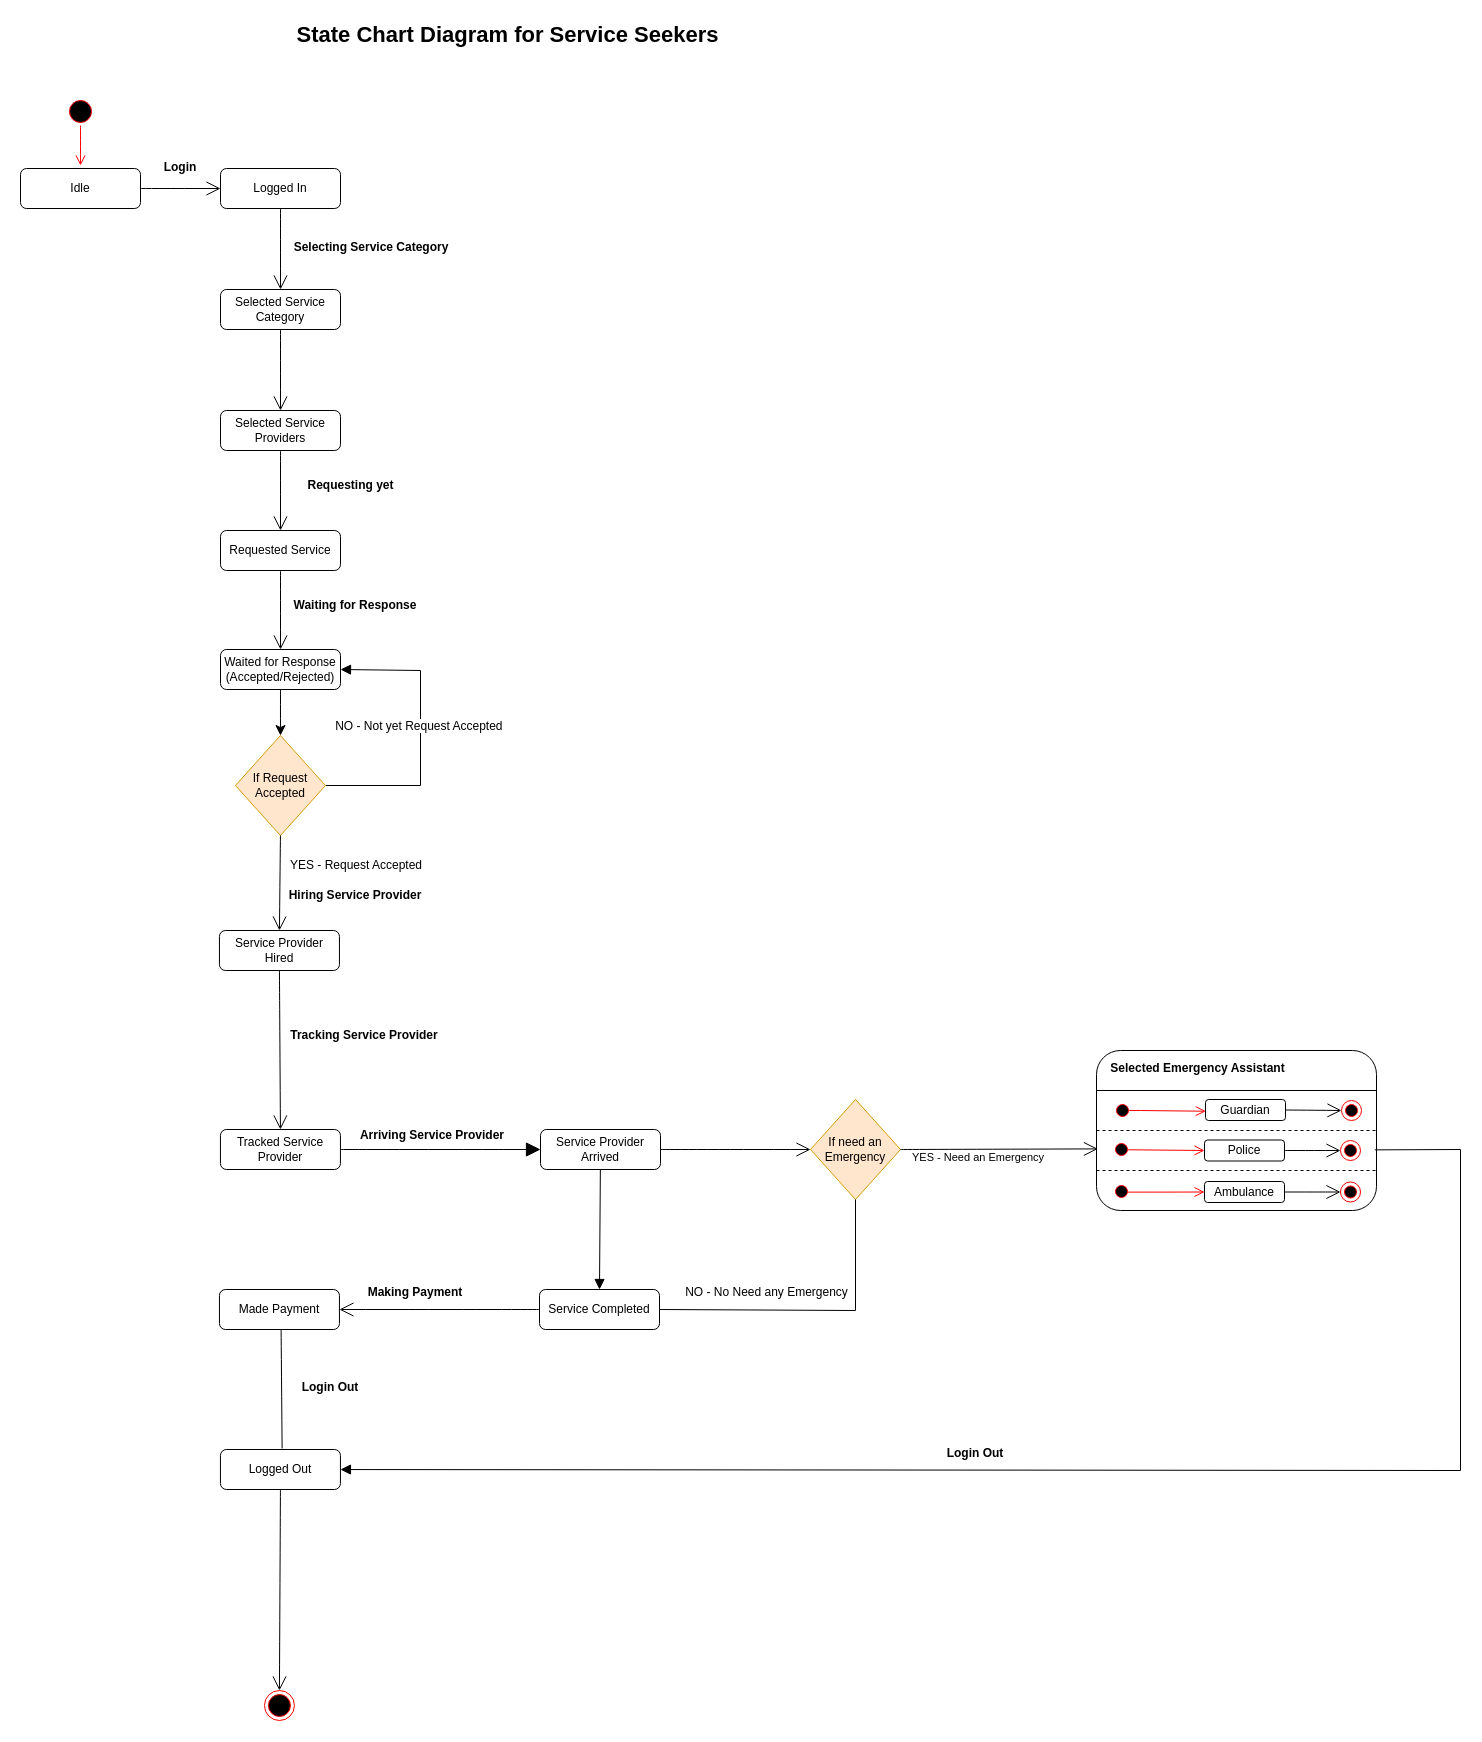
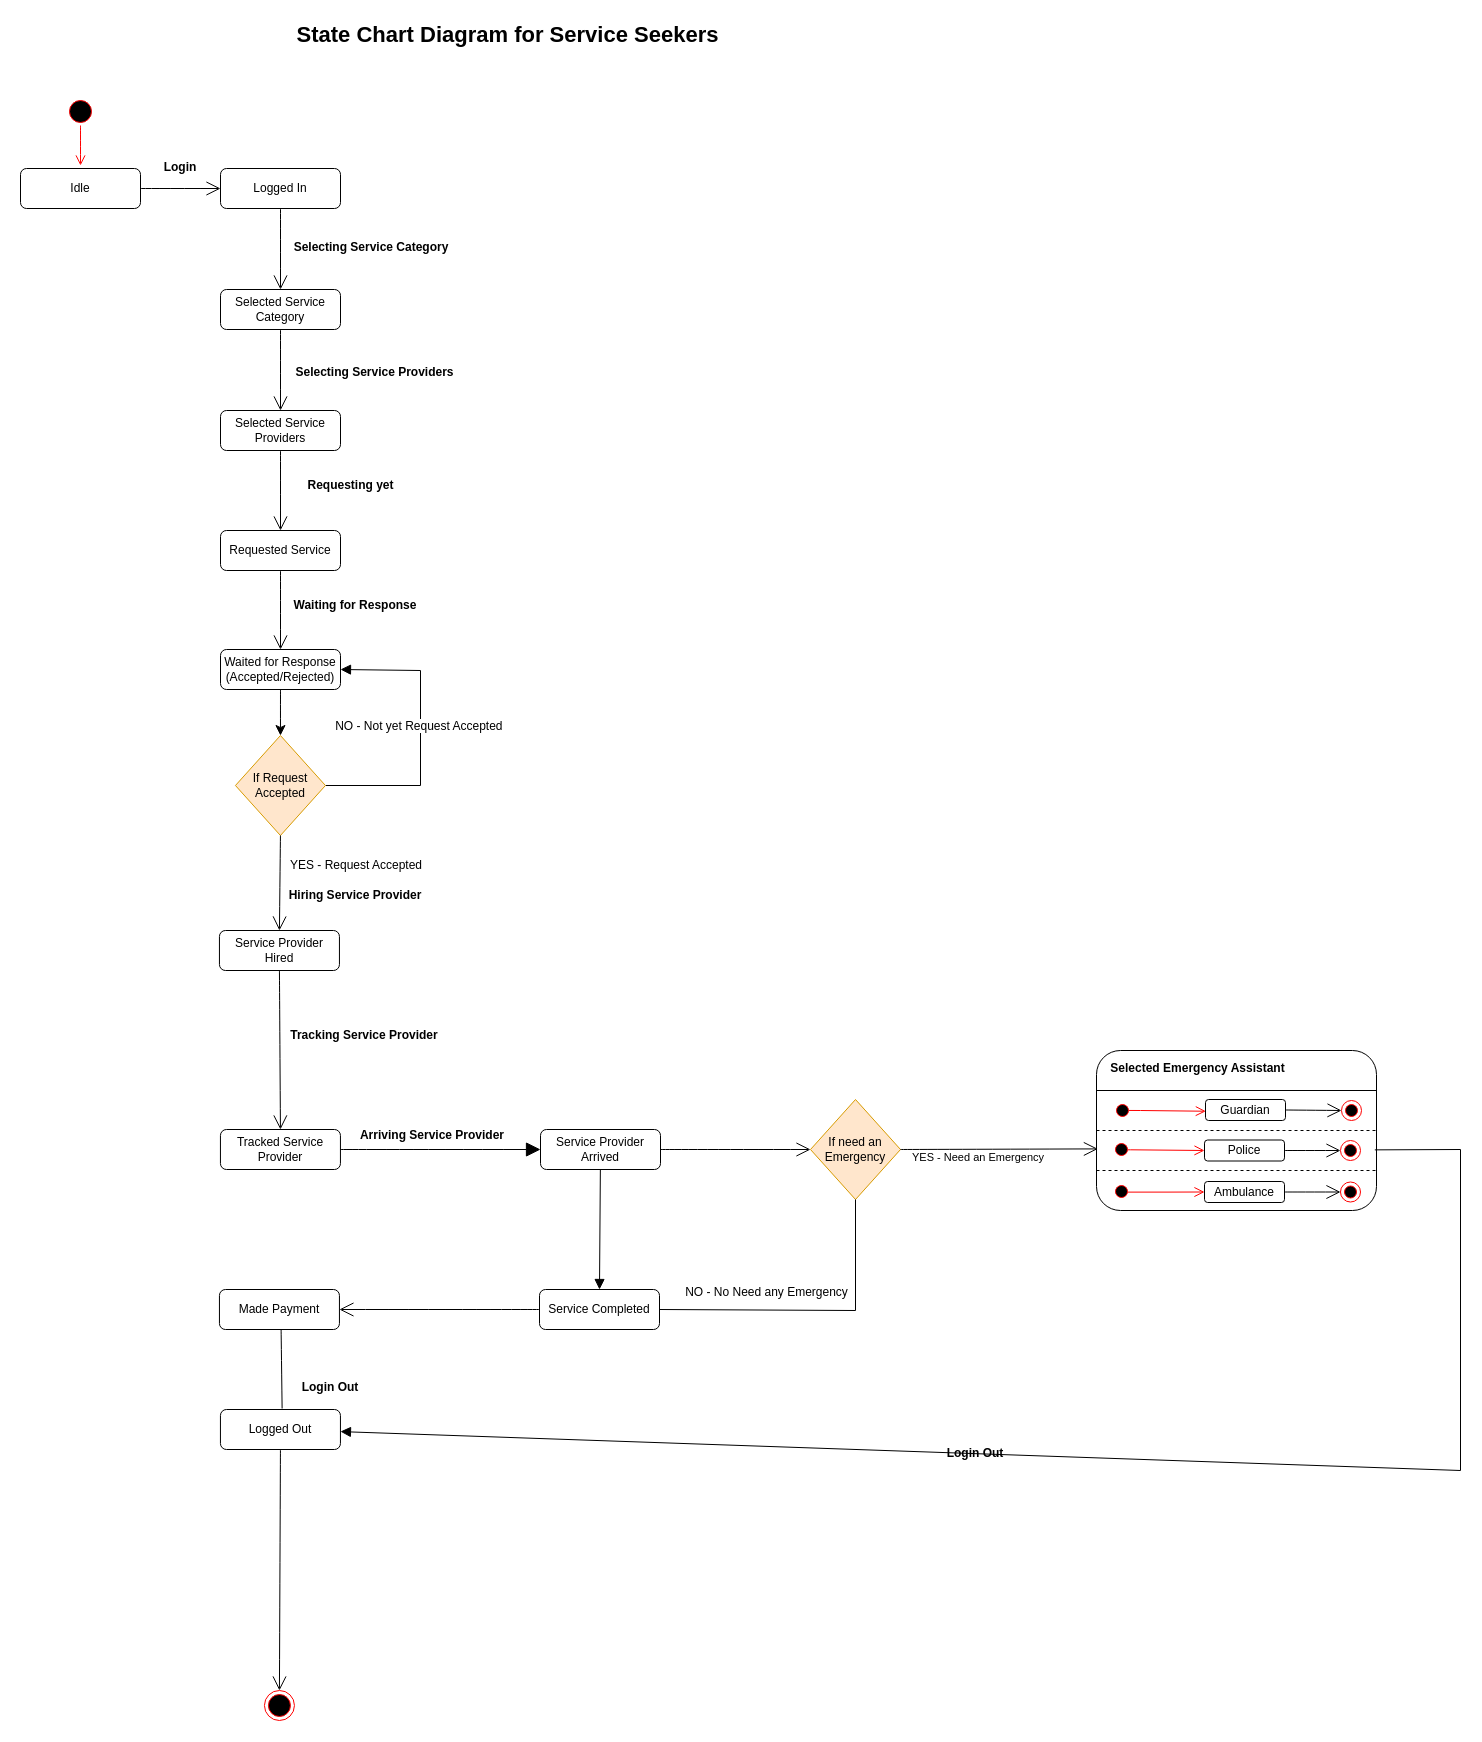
node "Selecting Service Providers": added
node "Making Payment": removed
node "Logged Out": moved (280, 1470) -> (280, 1430)
